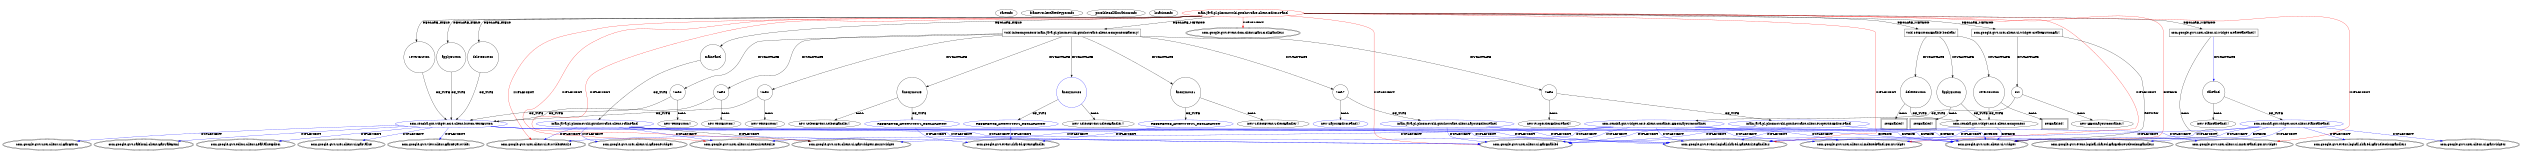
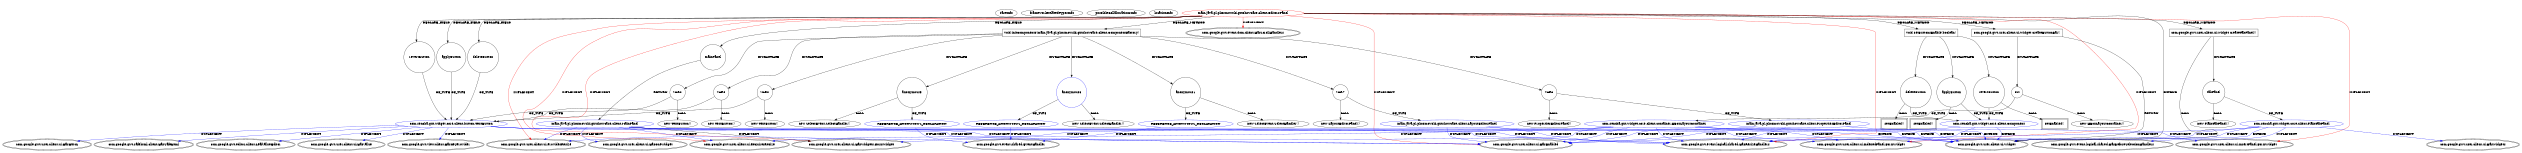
edge "main.java.pl.pkosmowski.gxtshowcase.client.EditorsPanel" -> "com.google.gwt.user.client.ui.Widget": color red -> black
edge "com.google.gwt.user.client.ui.Widget createTabPanel()" -> "tabPanel": color blue -> black
edge "mainPanel" -> "main.java.pl.pkosmowski.gxtshowcase.client.MainPanel": label "OF_TYPE" -> "RETURN"
node "new LayoutEditorPanel()": color blue -> black
node "com.sencha.gxt.widget.core.client.Component": color black -> blue
node "com.google.gwt.event.logical.shared.HasSelectionHandlers": removed
